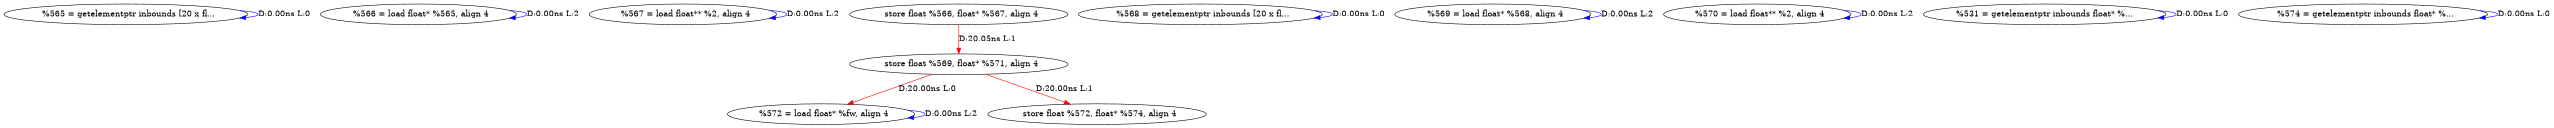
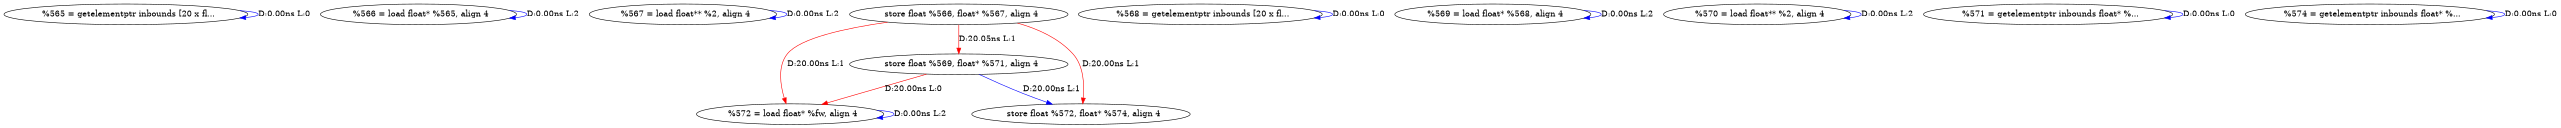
node "%531 = getelementptr inbounds float* %...": label "%531 = getelementptr inbounds float* %..." -> "%571 = getelementptr inbounds float* %..."
edge "store float %566, float* %567, align 4" -> "%572 = load float* %fw, align 4": added, label "D:20.00ns L:1"
edge "store float %566, float* %567, align 4" -> "store float %572, float* %574, align 4": added, label "D:20.00ns L:1"
edge "store float %569, float* %571, align 4" -> "store float %572, float* %574, align 4": color red -> blue
